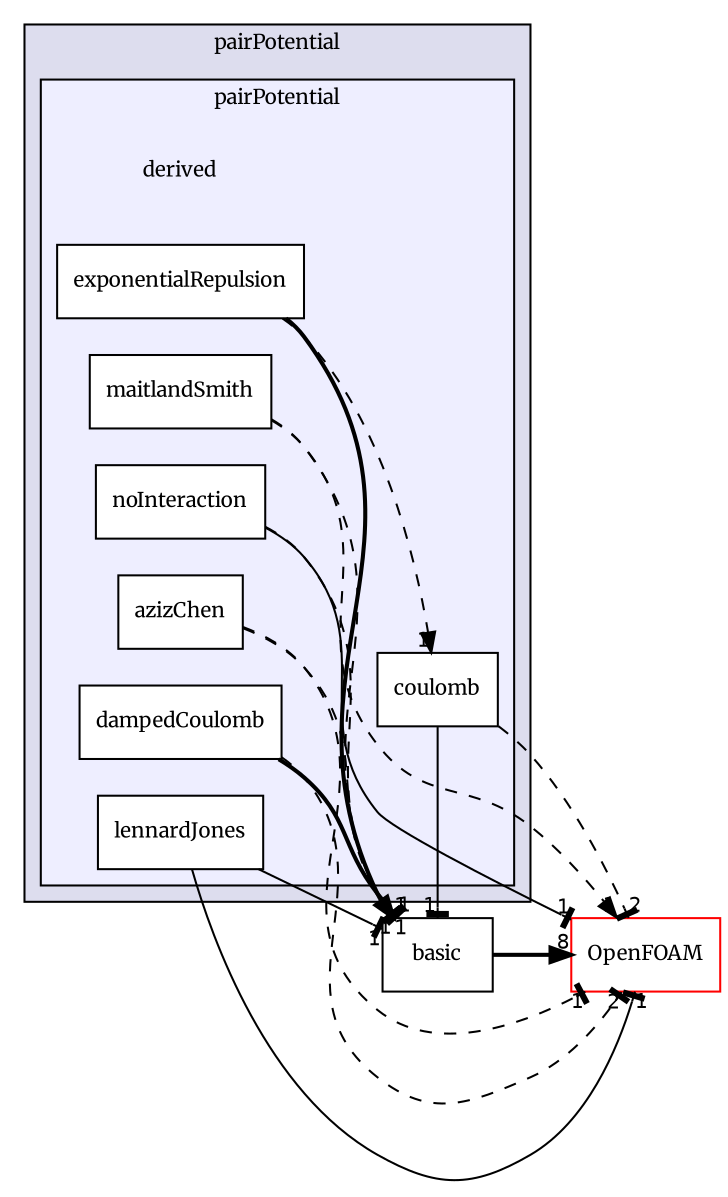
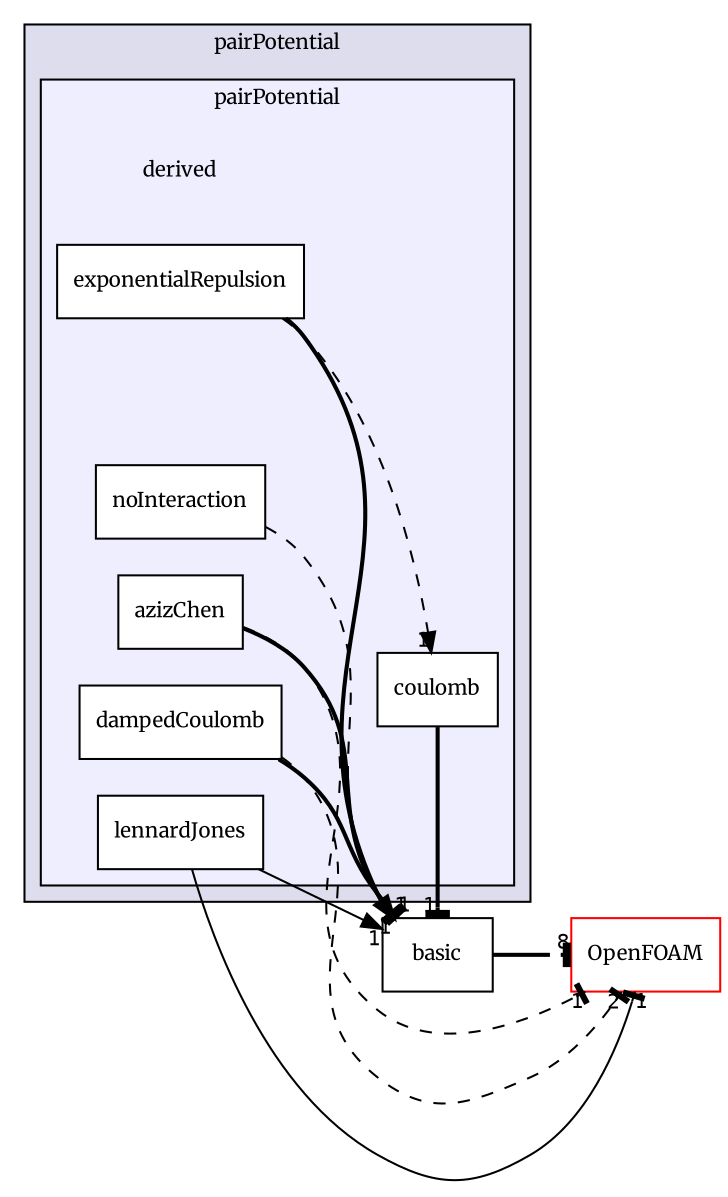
node "maitlandSmith": removed
edge "azizChen" -> "basic": style dashed -> bold
edge "noInteraction" -> "OpenFOAM": removed
edge "coulomb" -> "OpenFOAM": removed
edge "coulomb" -> "basic": style solid -> bold
edge "lennardJones" -> "basic": arrowhead tee -> normal
edge "basic" -> "OpenFOAM": arrowhead normal -> tee
